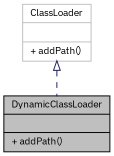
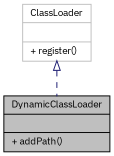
node "ClassLoader": text "+ addPath()" -> "+ register()"
